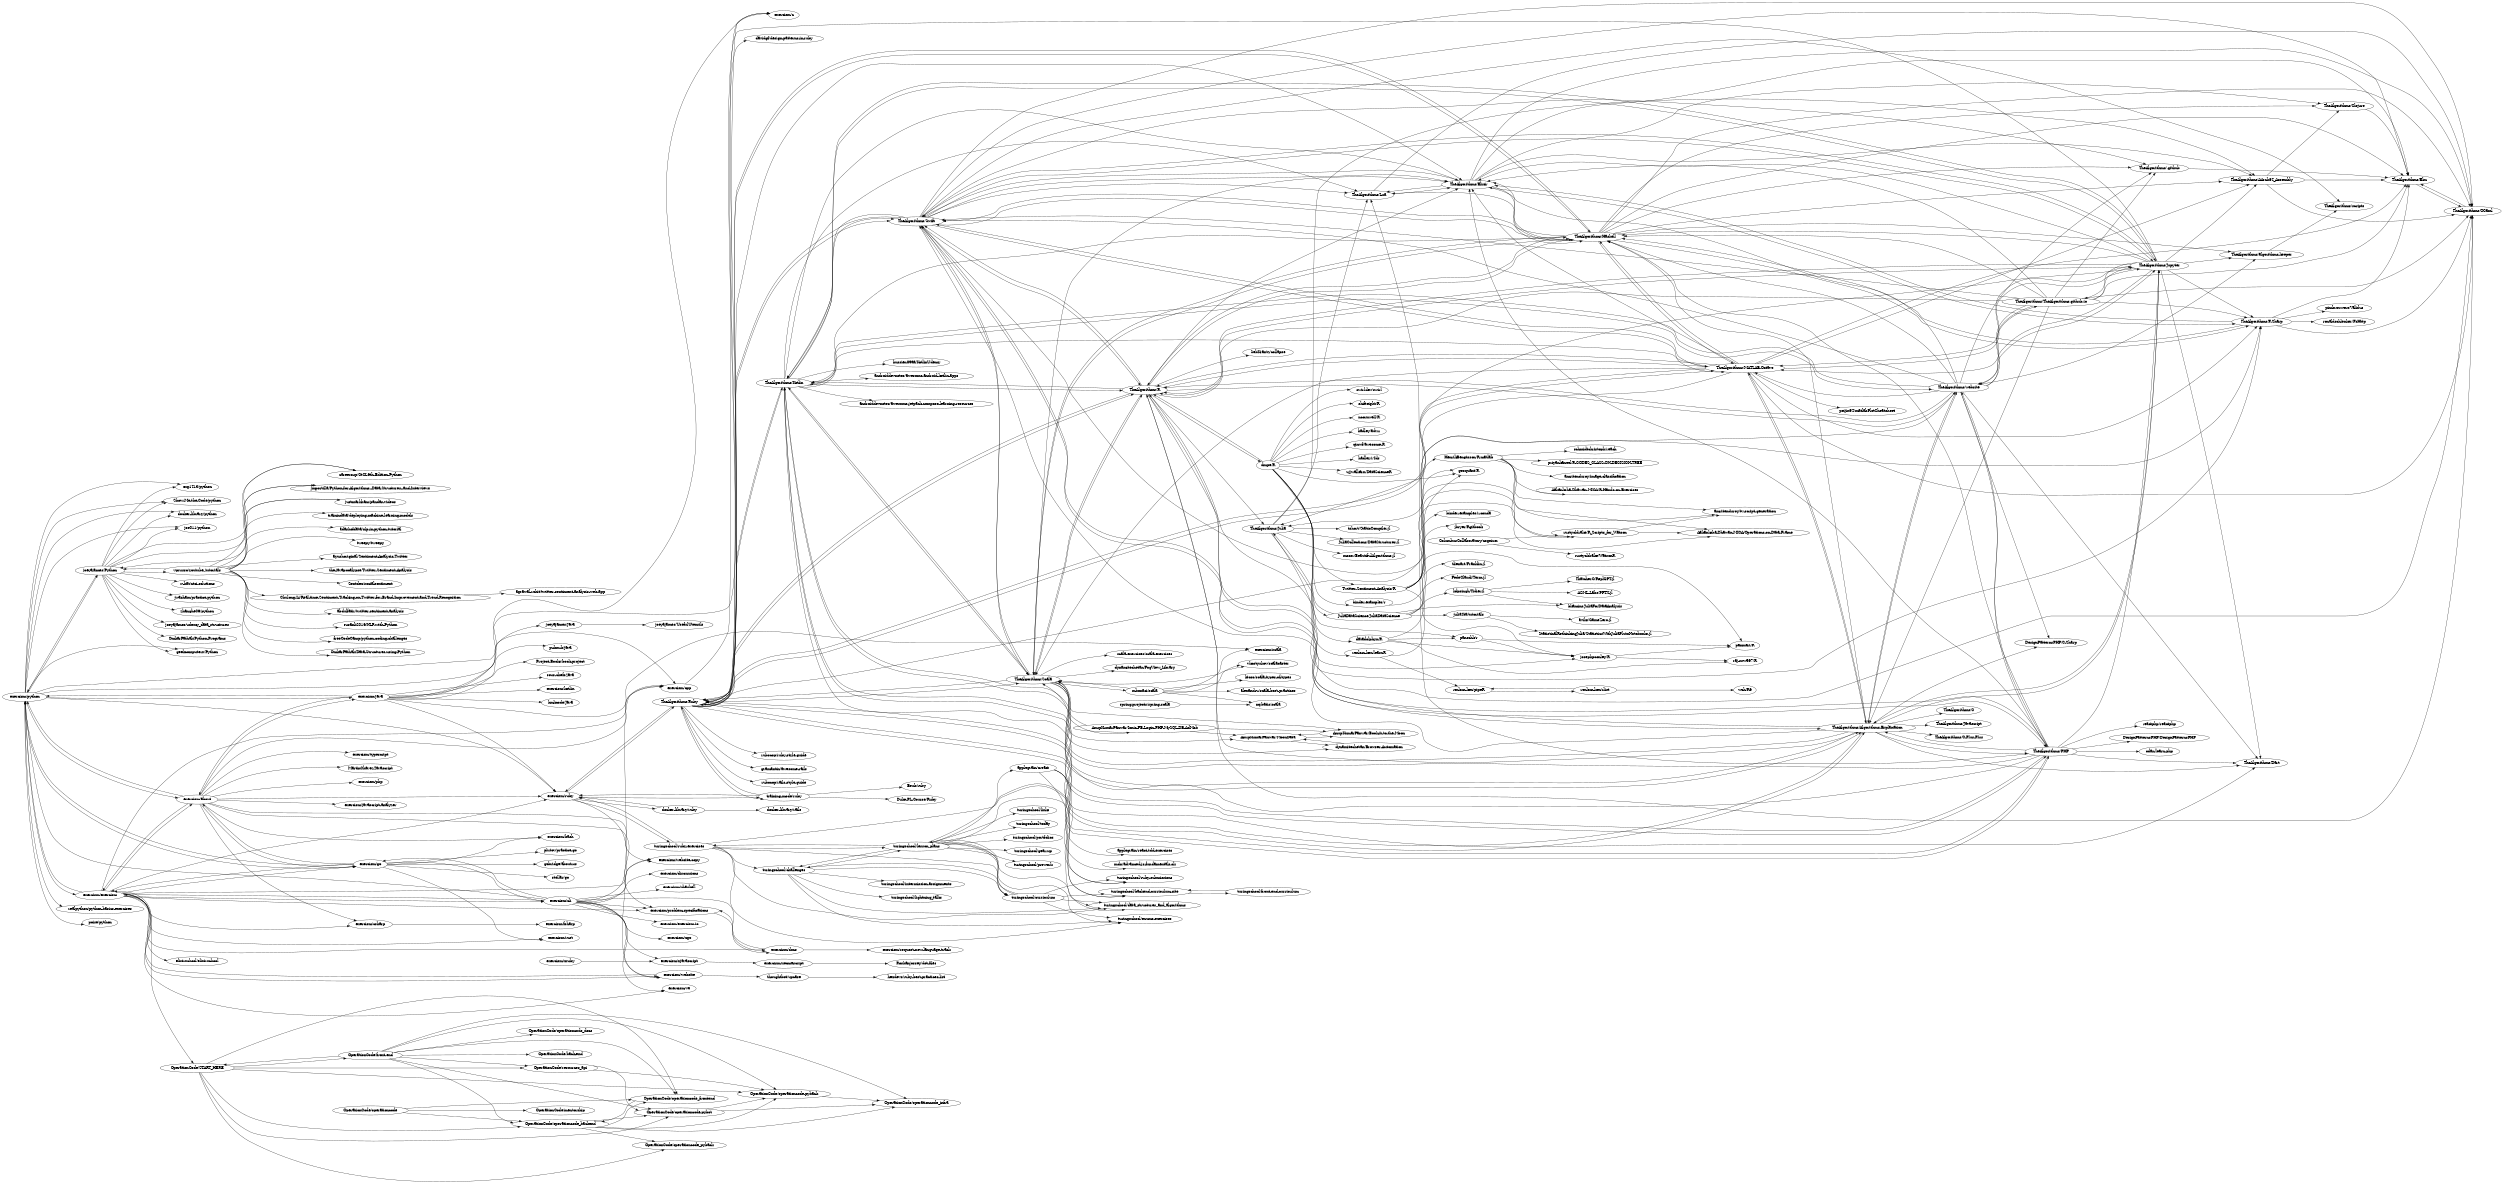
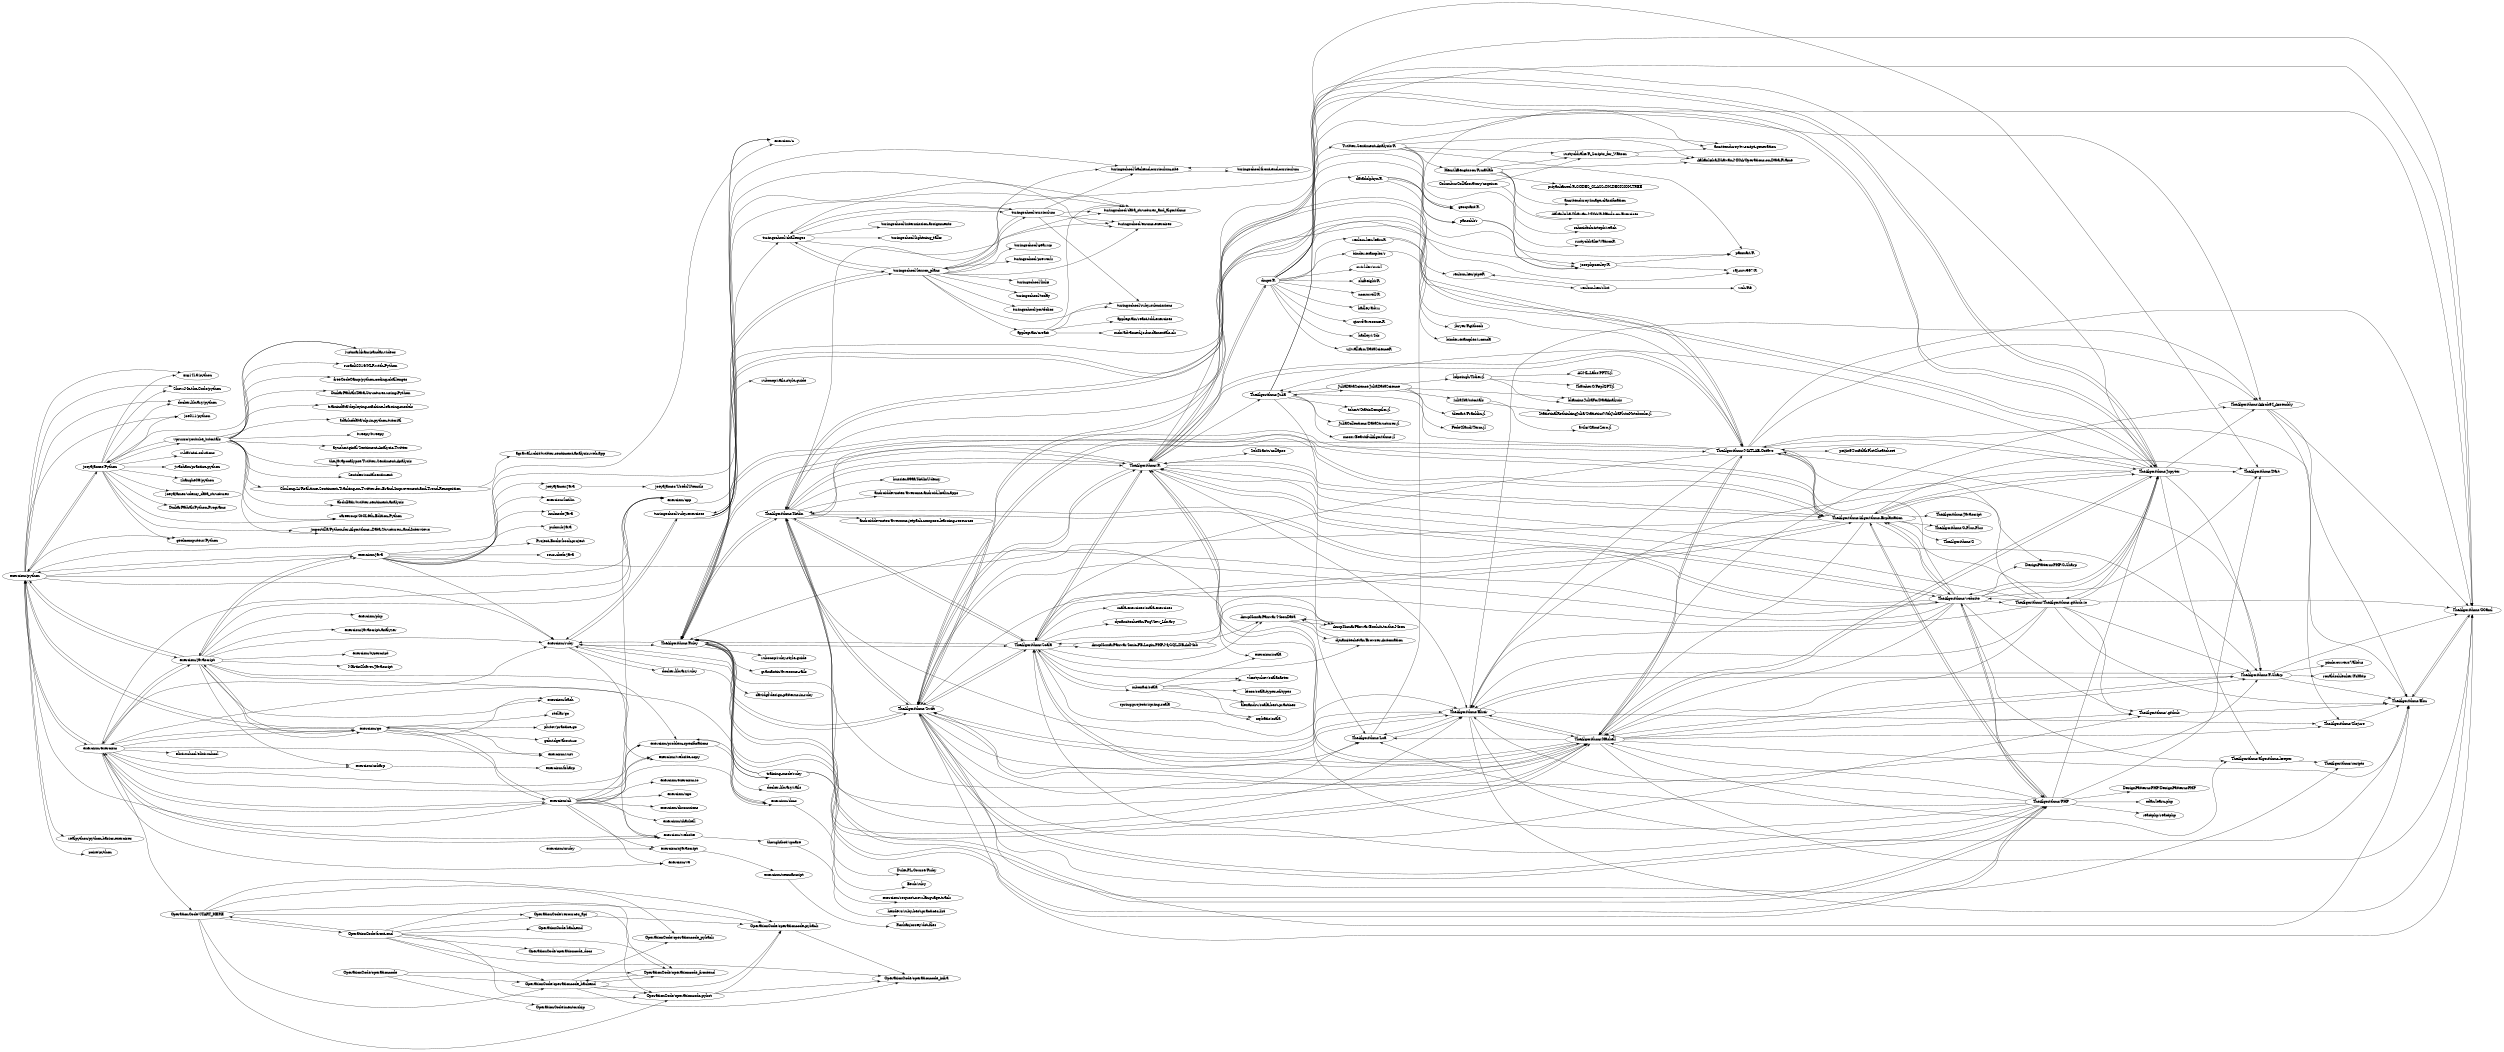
edge "TheAlgorithms/Haskell" -> "TheAlgorithms/Jupyter": added
node "exercism/about": label "exercism/about" -> "exercism/javascript"
